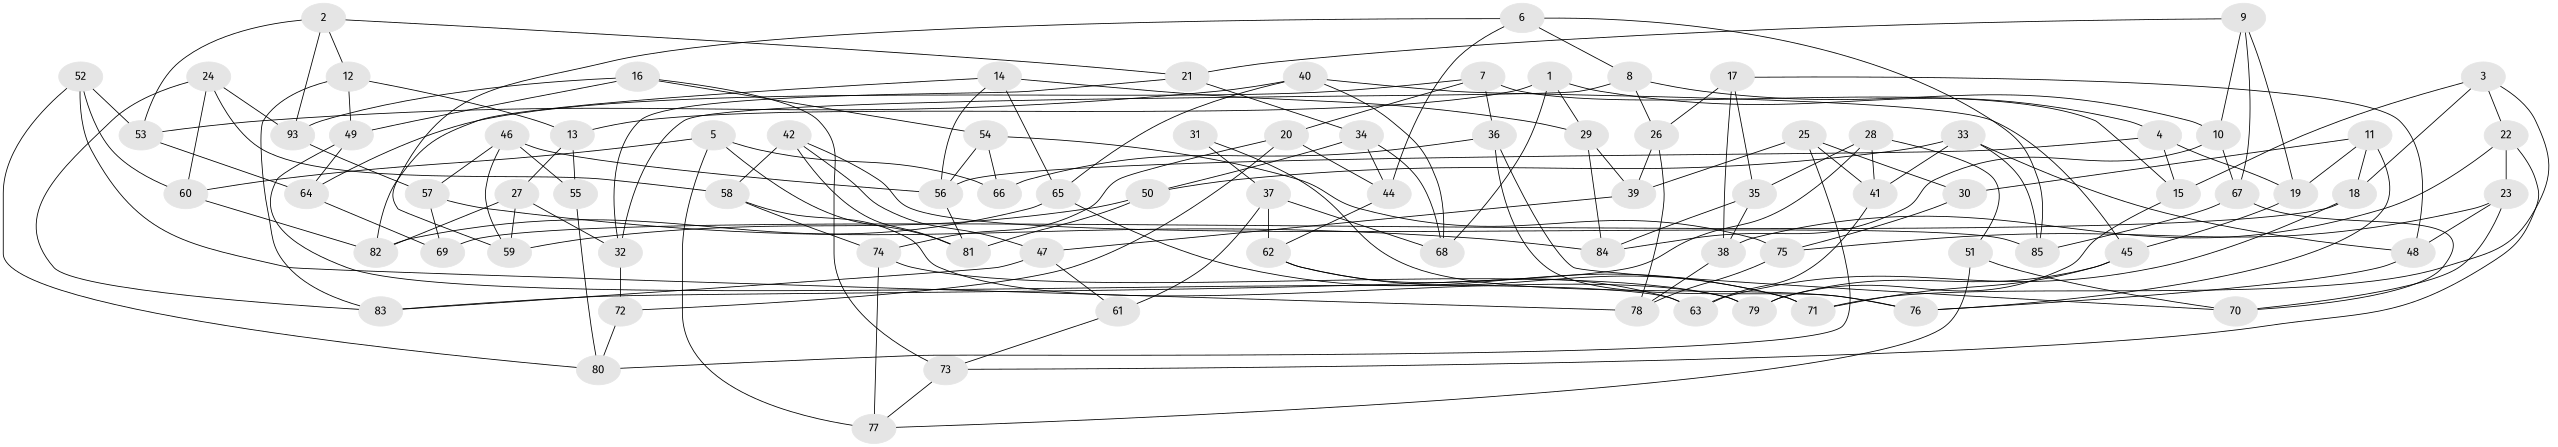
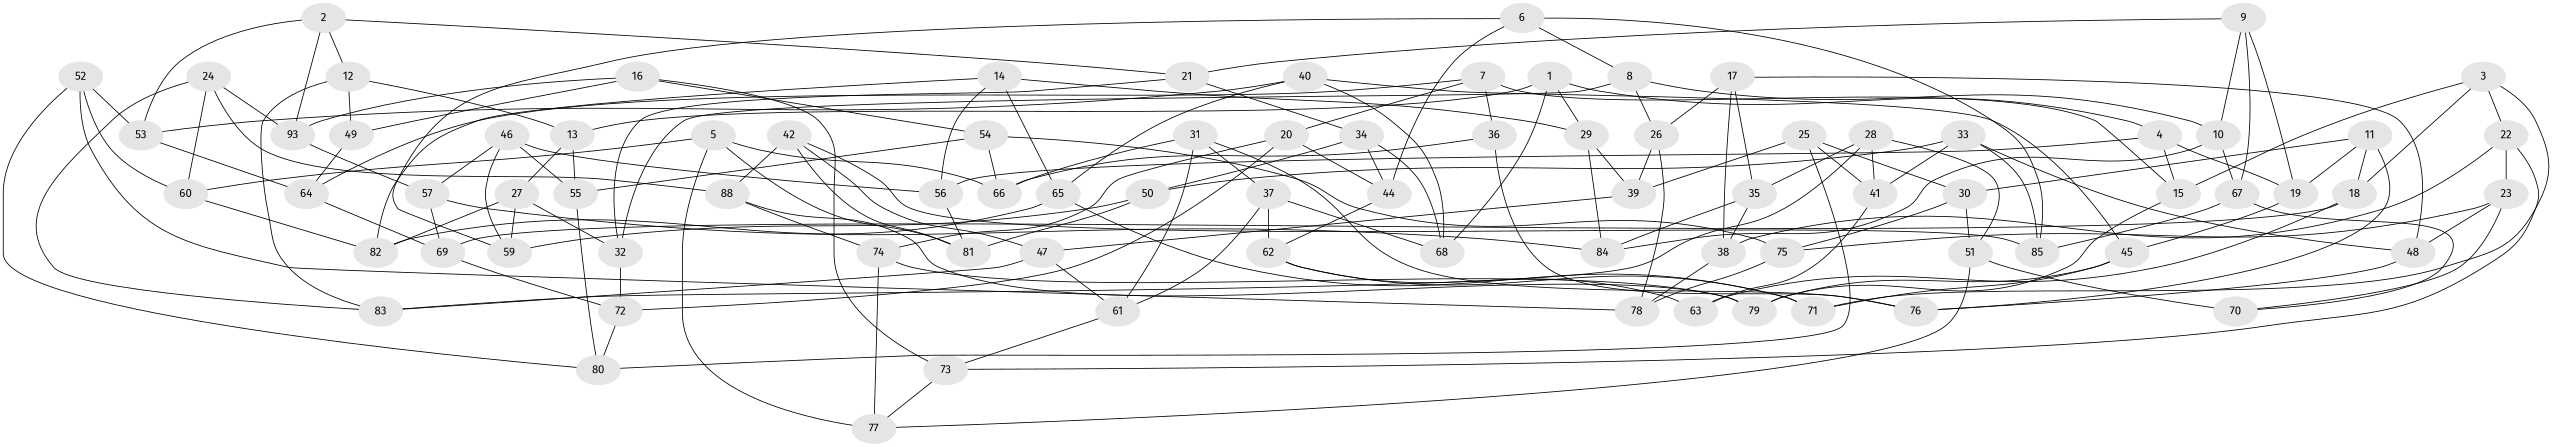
edge "31" -- "66": added
edge "54" -- "56": now "54" -- "55"
node "58": label "58" -> "88"
edge "30" -- "51": added
edge "31" -- "61": added
edge "69" -- "72": added
edge "49" -- "63": removed
edge "36" -- "70": removed
